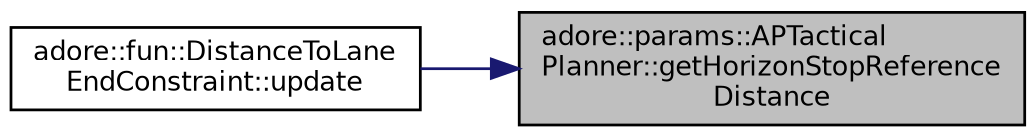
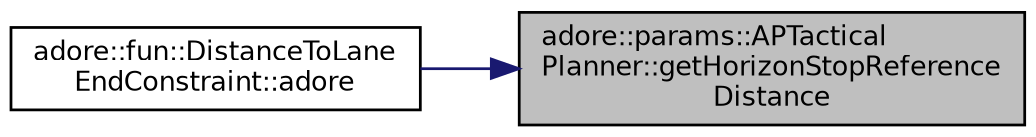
node "adore::fun::DistanceToLane EndConstraint::update": label "adore::fun::DistanceToLane EndConstraint::update" -> "adore::fun::DistanceToLane EndConstraint::adore"
